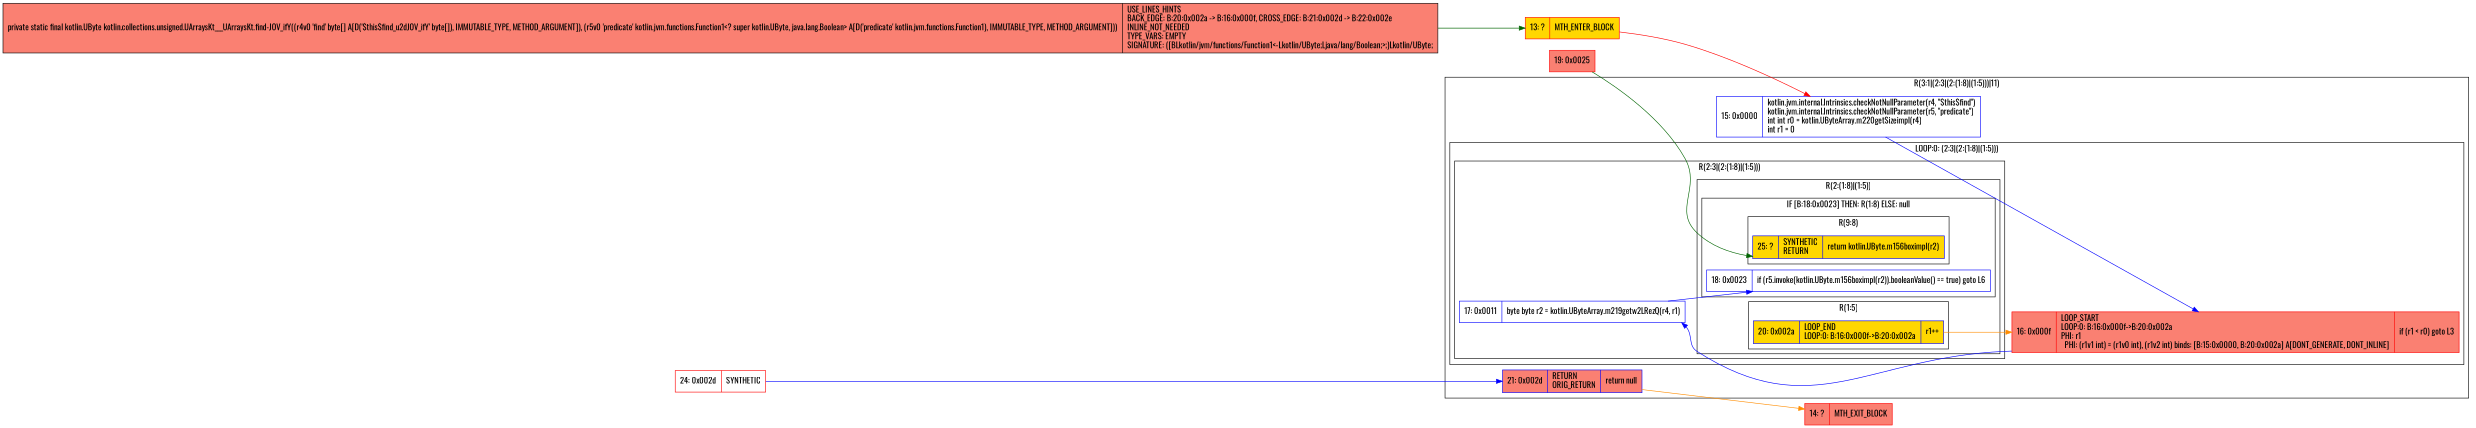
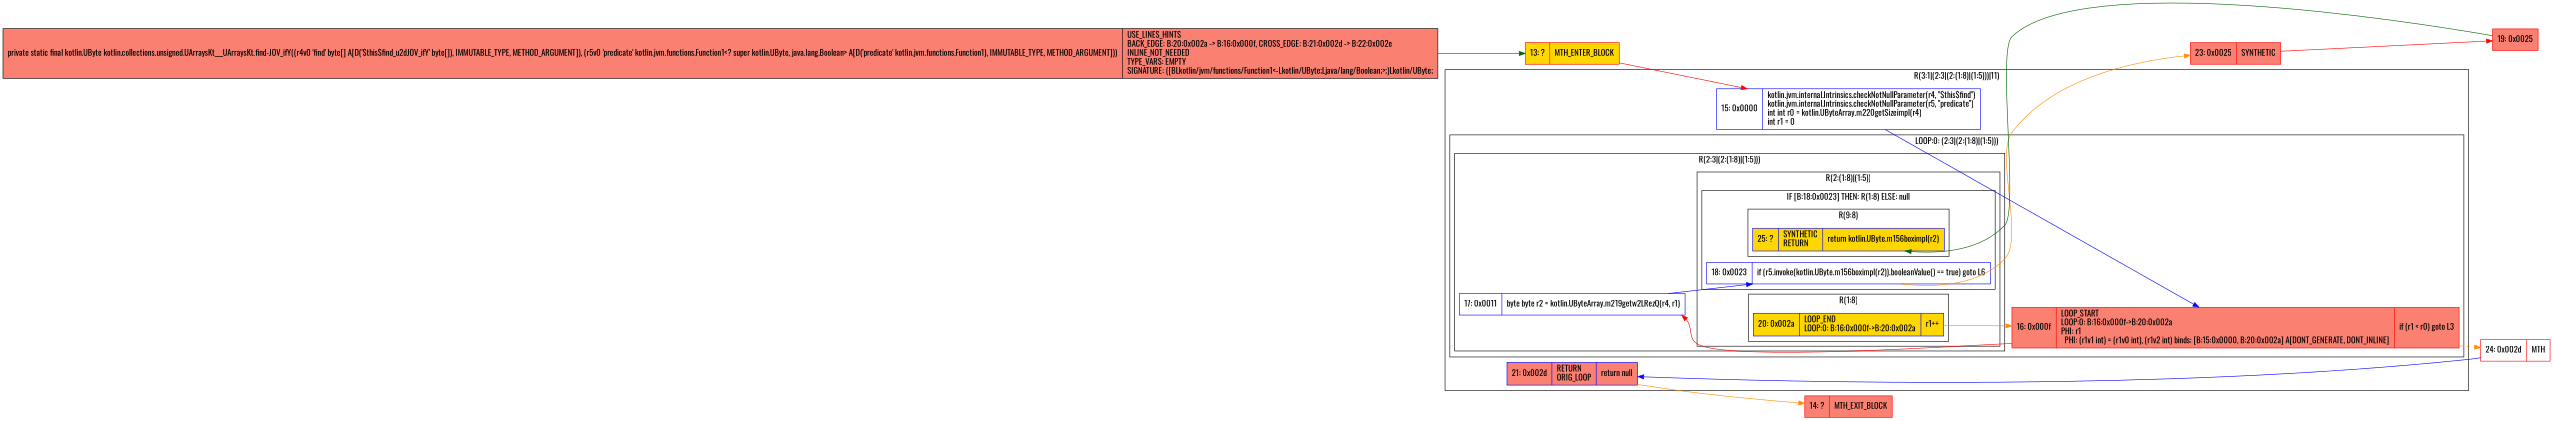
node "23: 0x0025": added
cluster "R(1:5)": label "R(1:5)" -> "R(1:8)"
edge "16: 0x000f" -> "24: 0x002d": added
node "24: 0x002d": text "SYNTHETIC" -> "MTH"
edge "16: 0x000f" -> "17: 0x0011": color blue -> red
node "21: 0x002d": text "ORIG_RETURN" -> "ORIG_LOOP"
